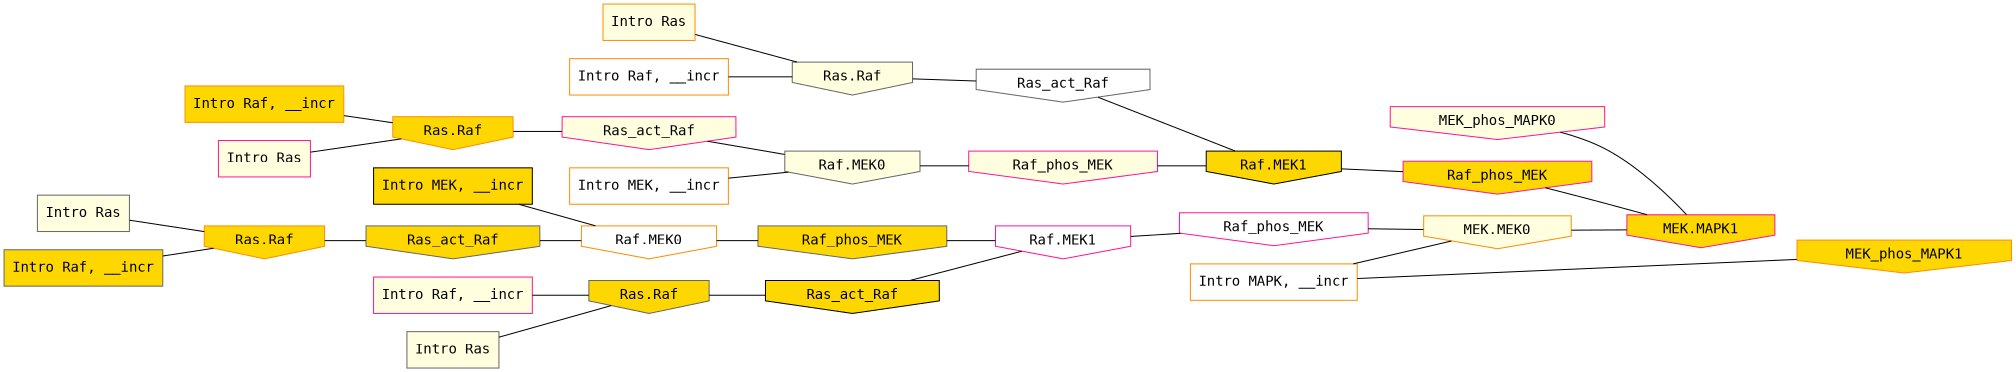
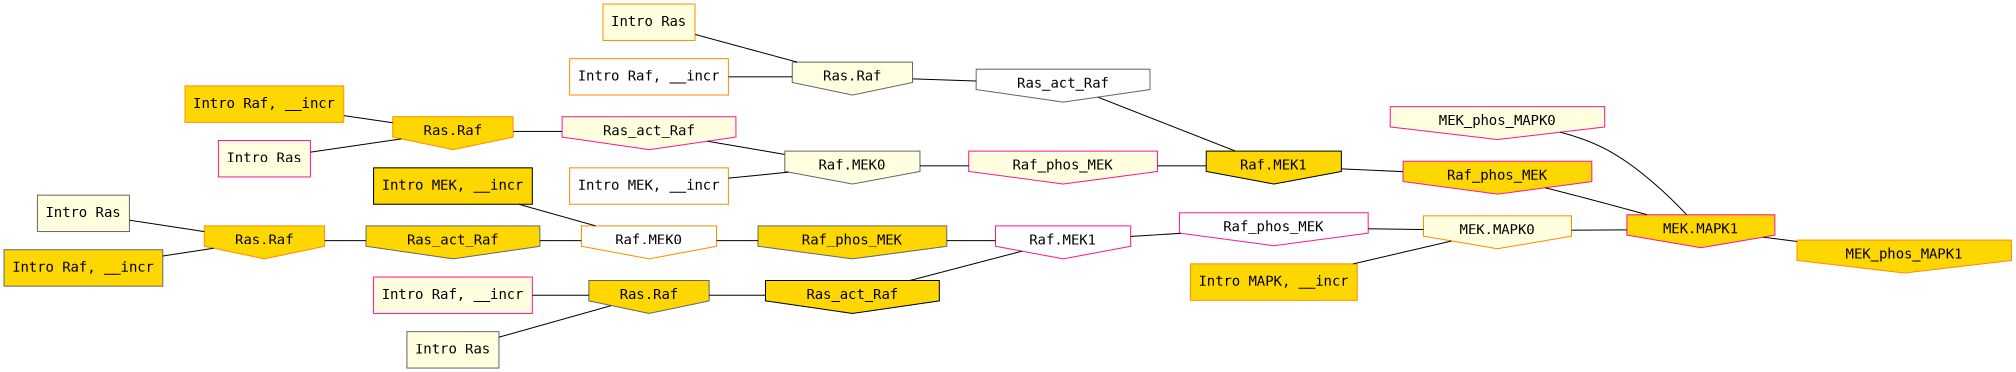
node "MEK.MEK0": label "MEK.MEK0" -> "MEK.MAPK0"
edge "MEK_phos_MAPK1" -- "Intro MAPK, __incr": now "MEK_phos_MAPK1" -- "MEK.MAPK1"
node "Intro MAPK, __incr": fillcolor white -> gold
